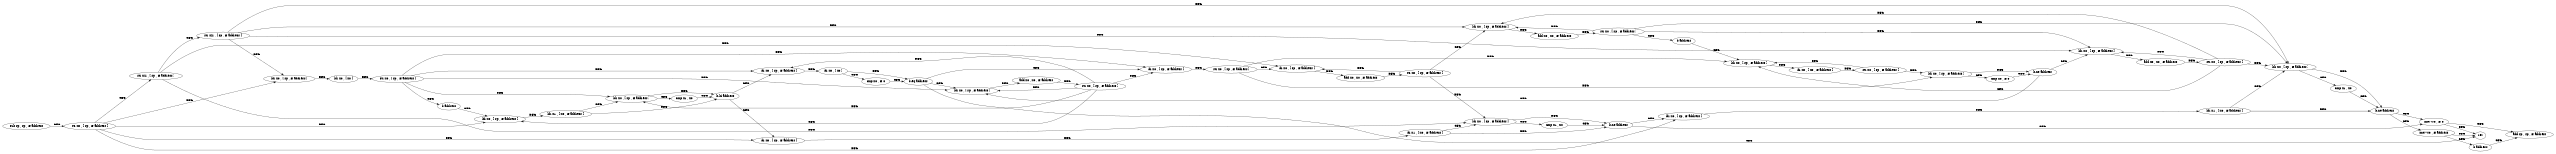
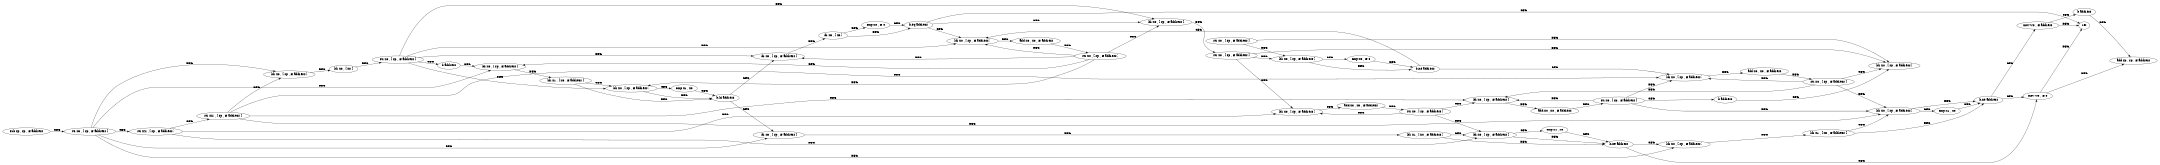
node "ldr x0 , [ x0 , # address ]": removed
